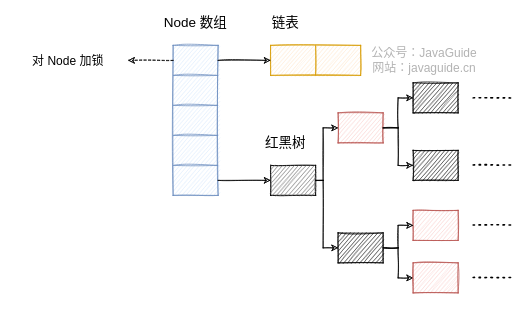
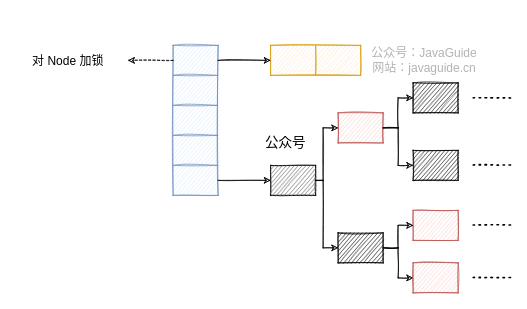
node "Node 数组": removed
node "链表": removed
node "红黑树": label "红黑树" -> "公众号"
